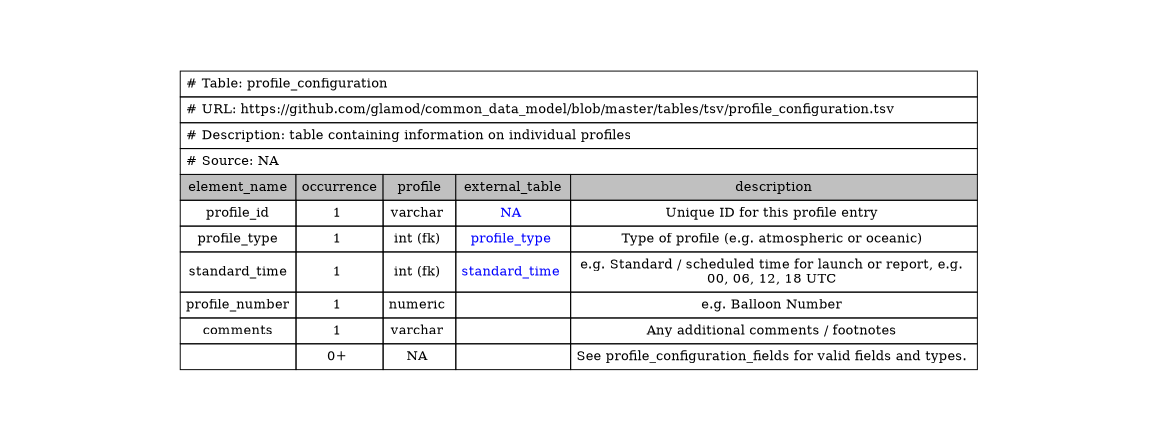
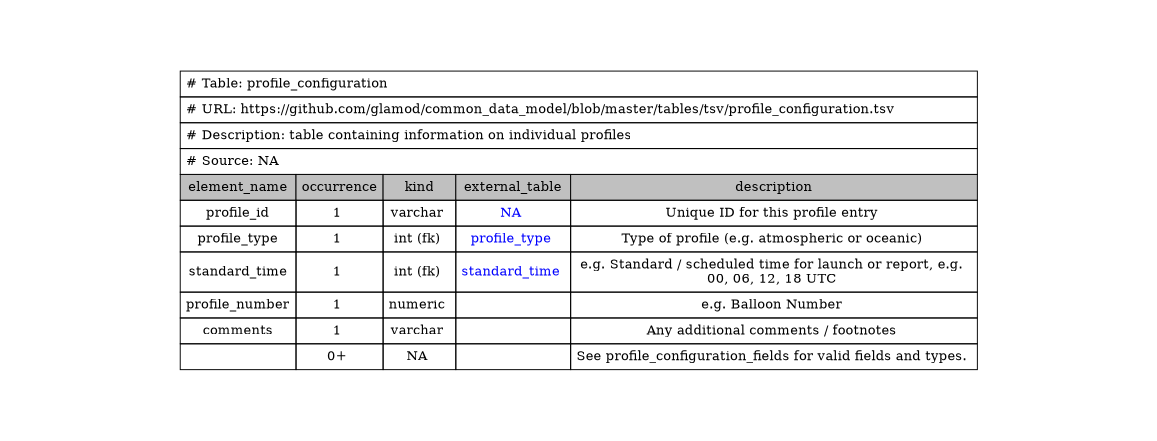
node "# Table: profile_configuration": text "profile" -> "kind"
